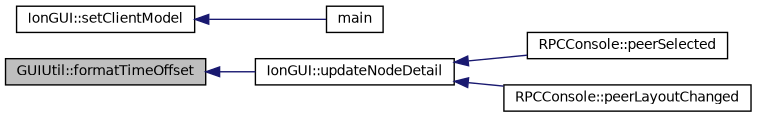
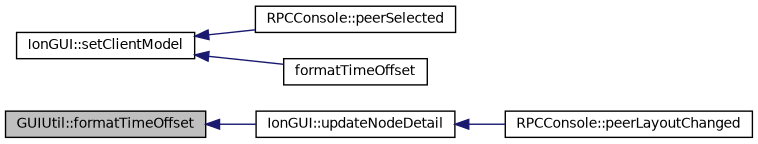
node "main": label "main" -> "formatTimeOffset"
edge "RPCConsole::peerSelected" -> "IonGUI::updateNodeDetail": now "RPCConsole::peerSelected" -> "IonGUI::setClientModel"
